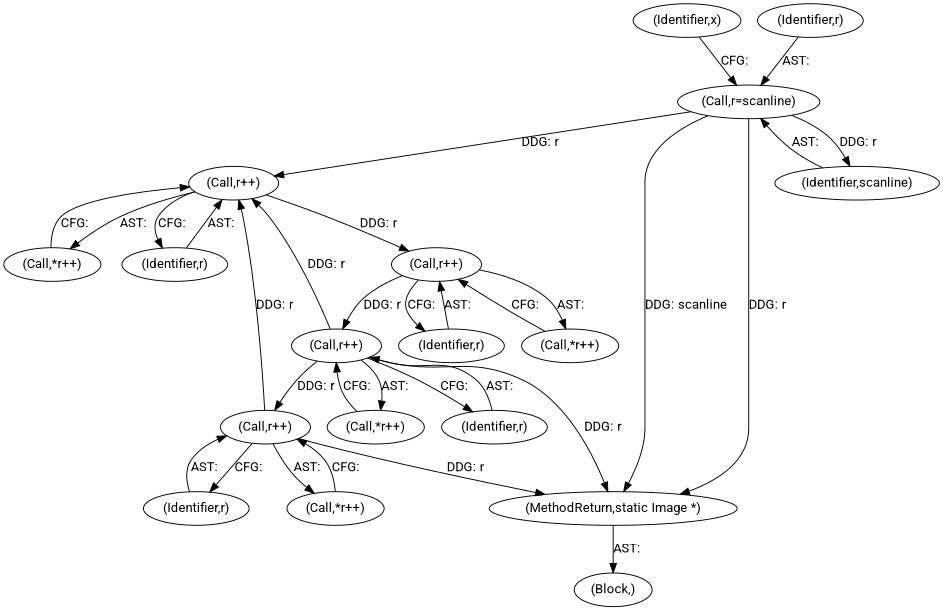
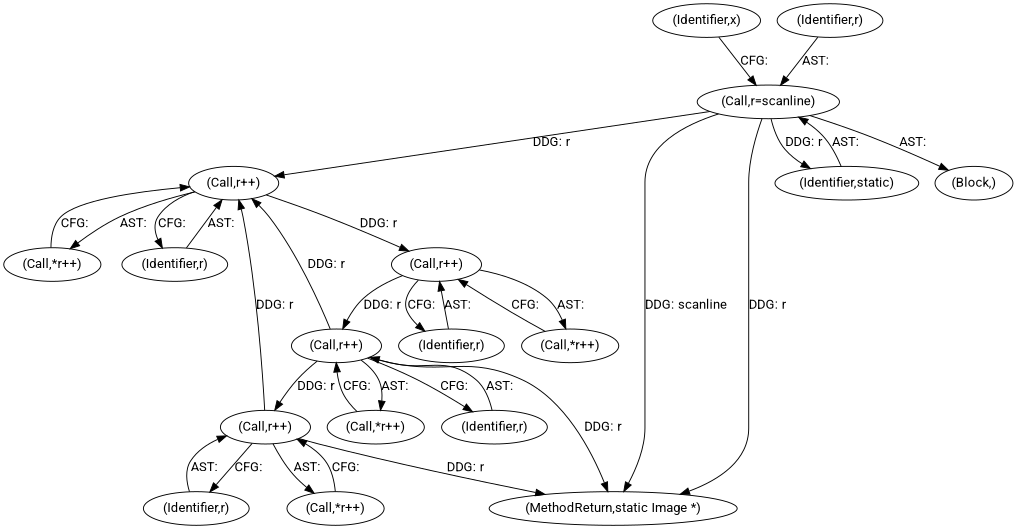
node "(Identifier,scanline)": label "(Identifier,scanline)" -> "(Identifier,static)"
edge "(MethodReturn,static Image *)" -> "(Block,)": now "(Call,r=scanline)" -> "(Block,)"
